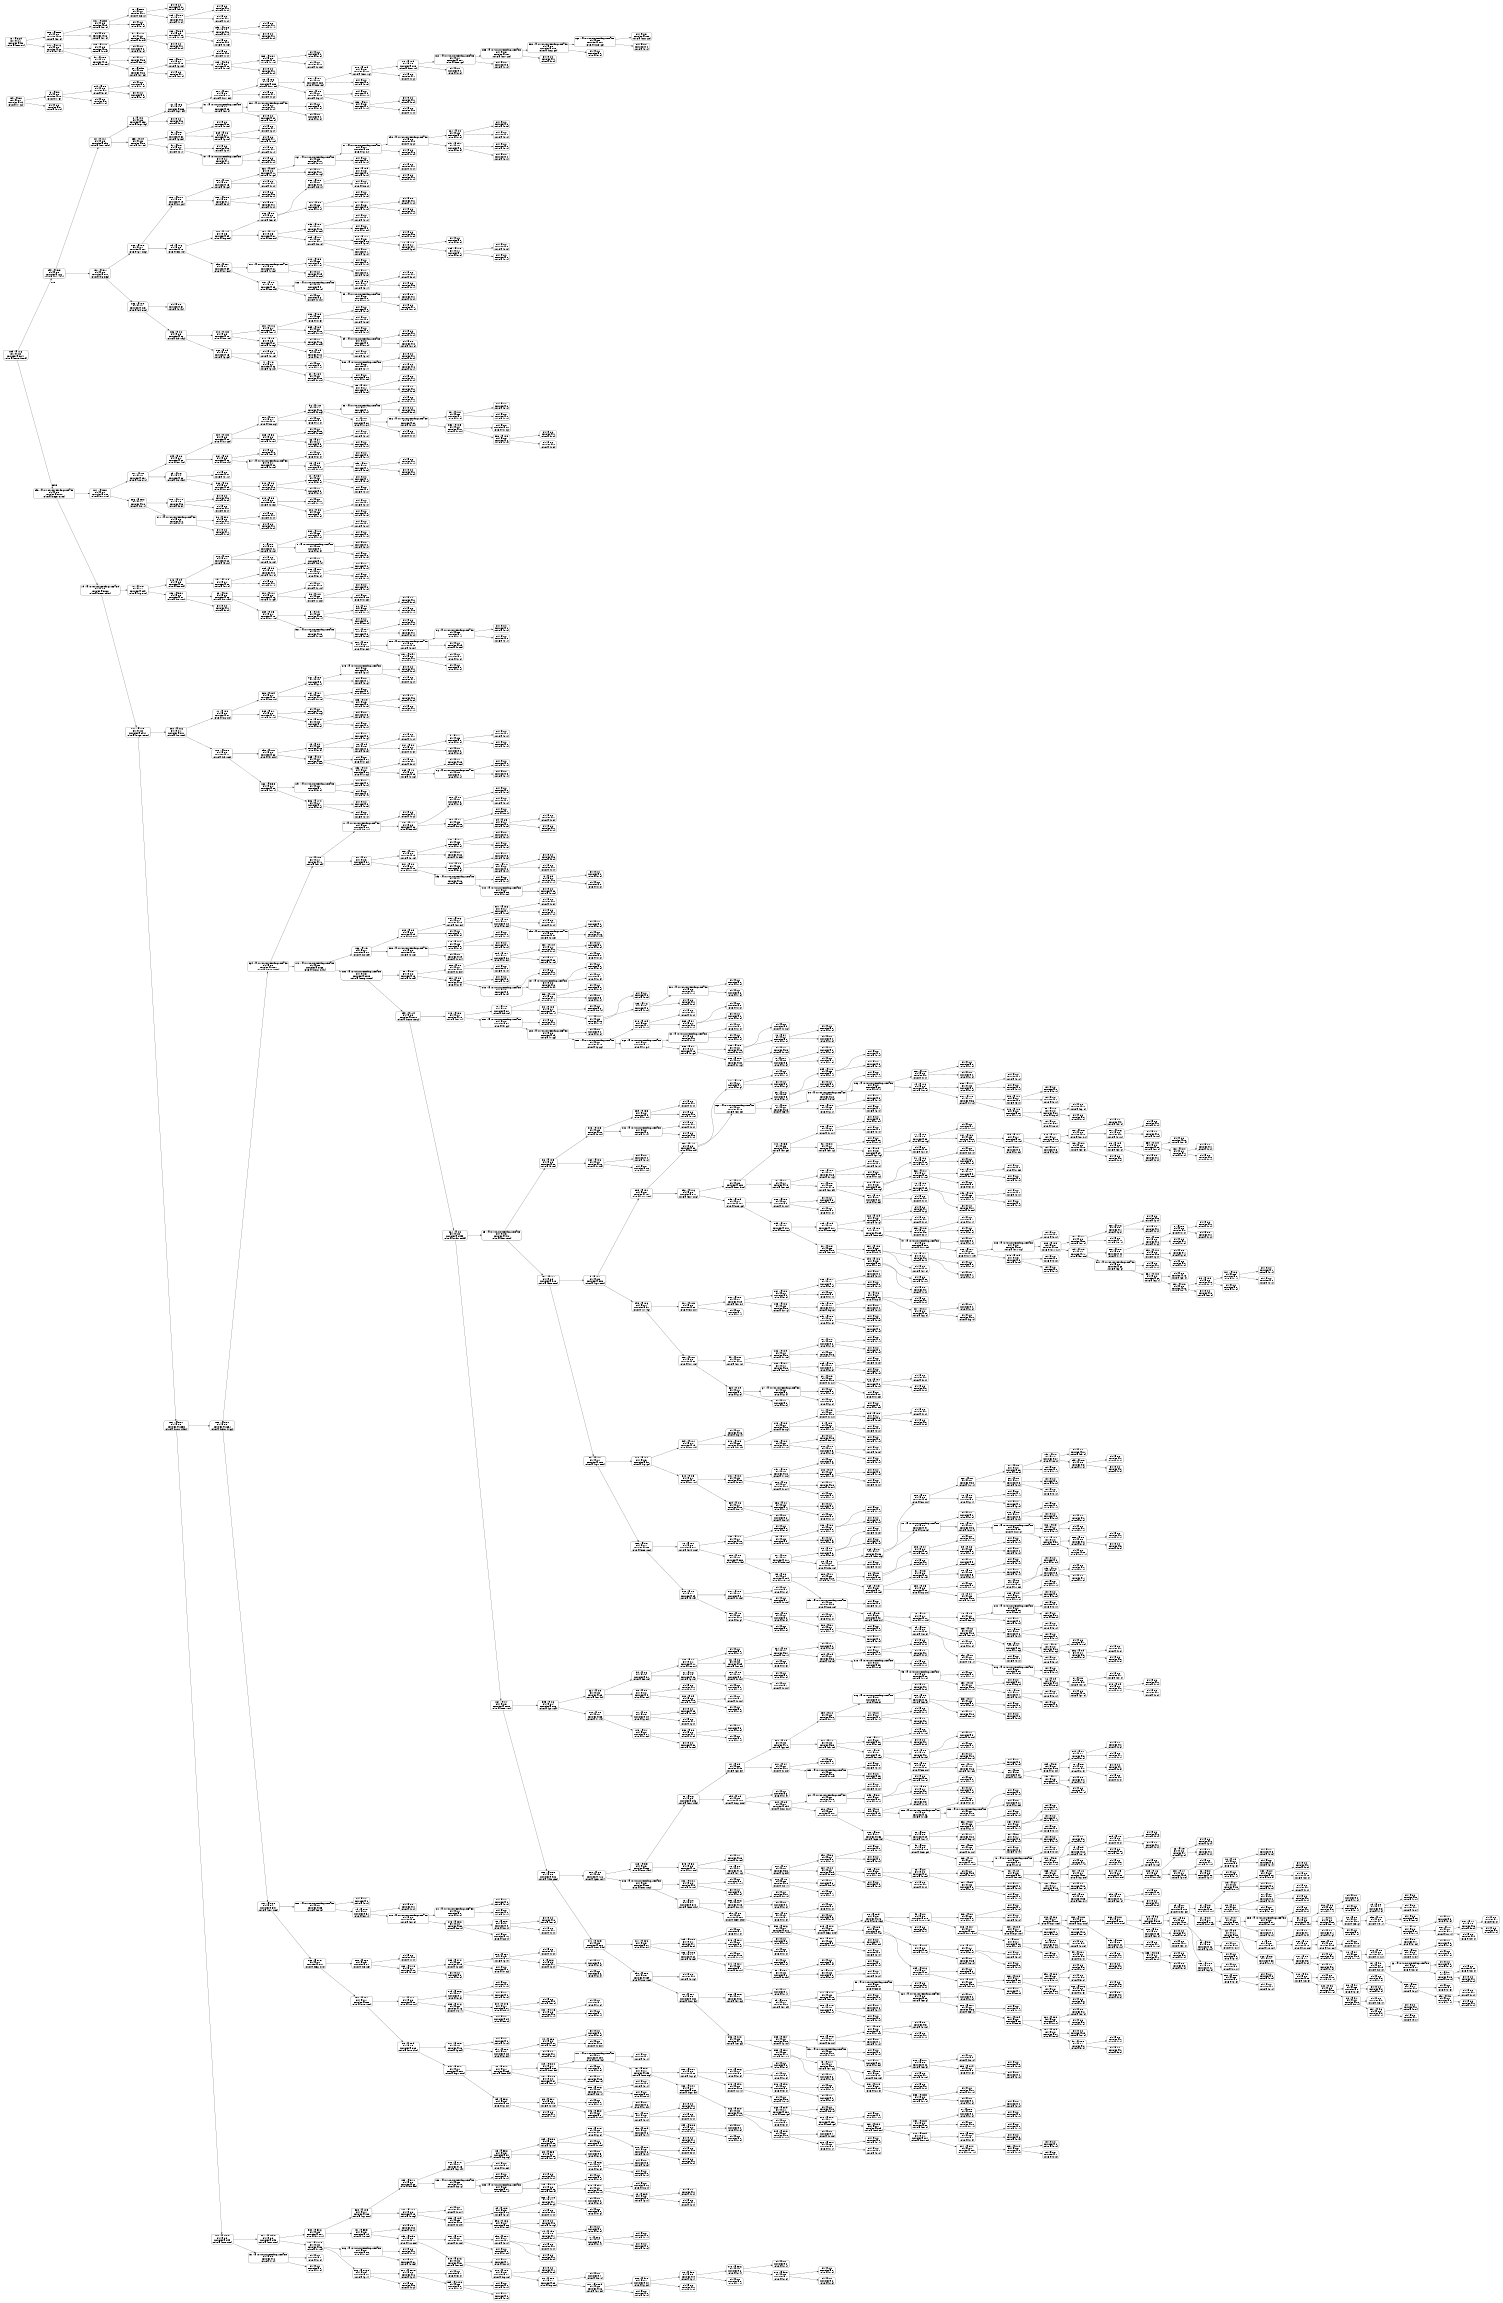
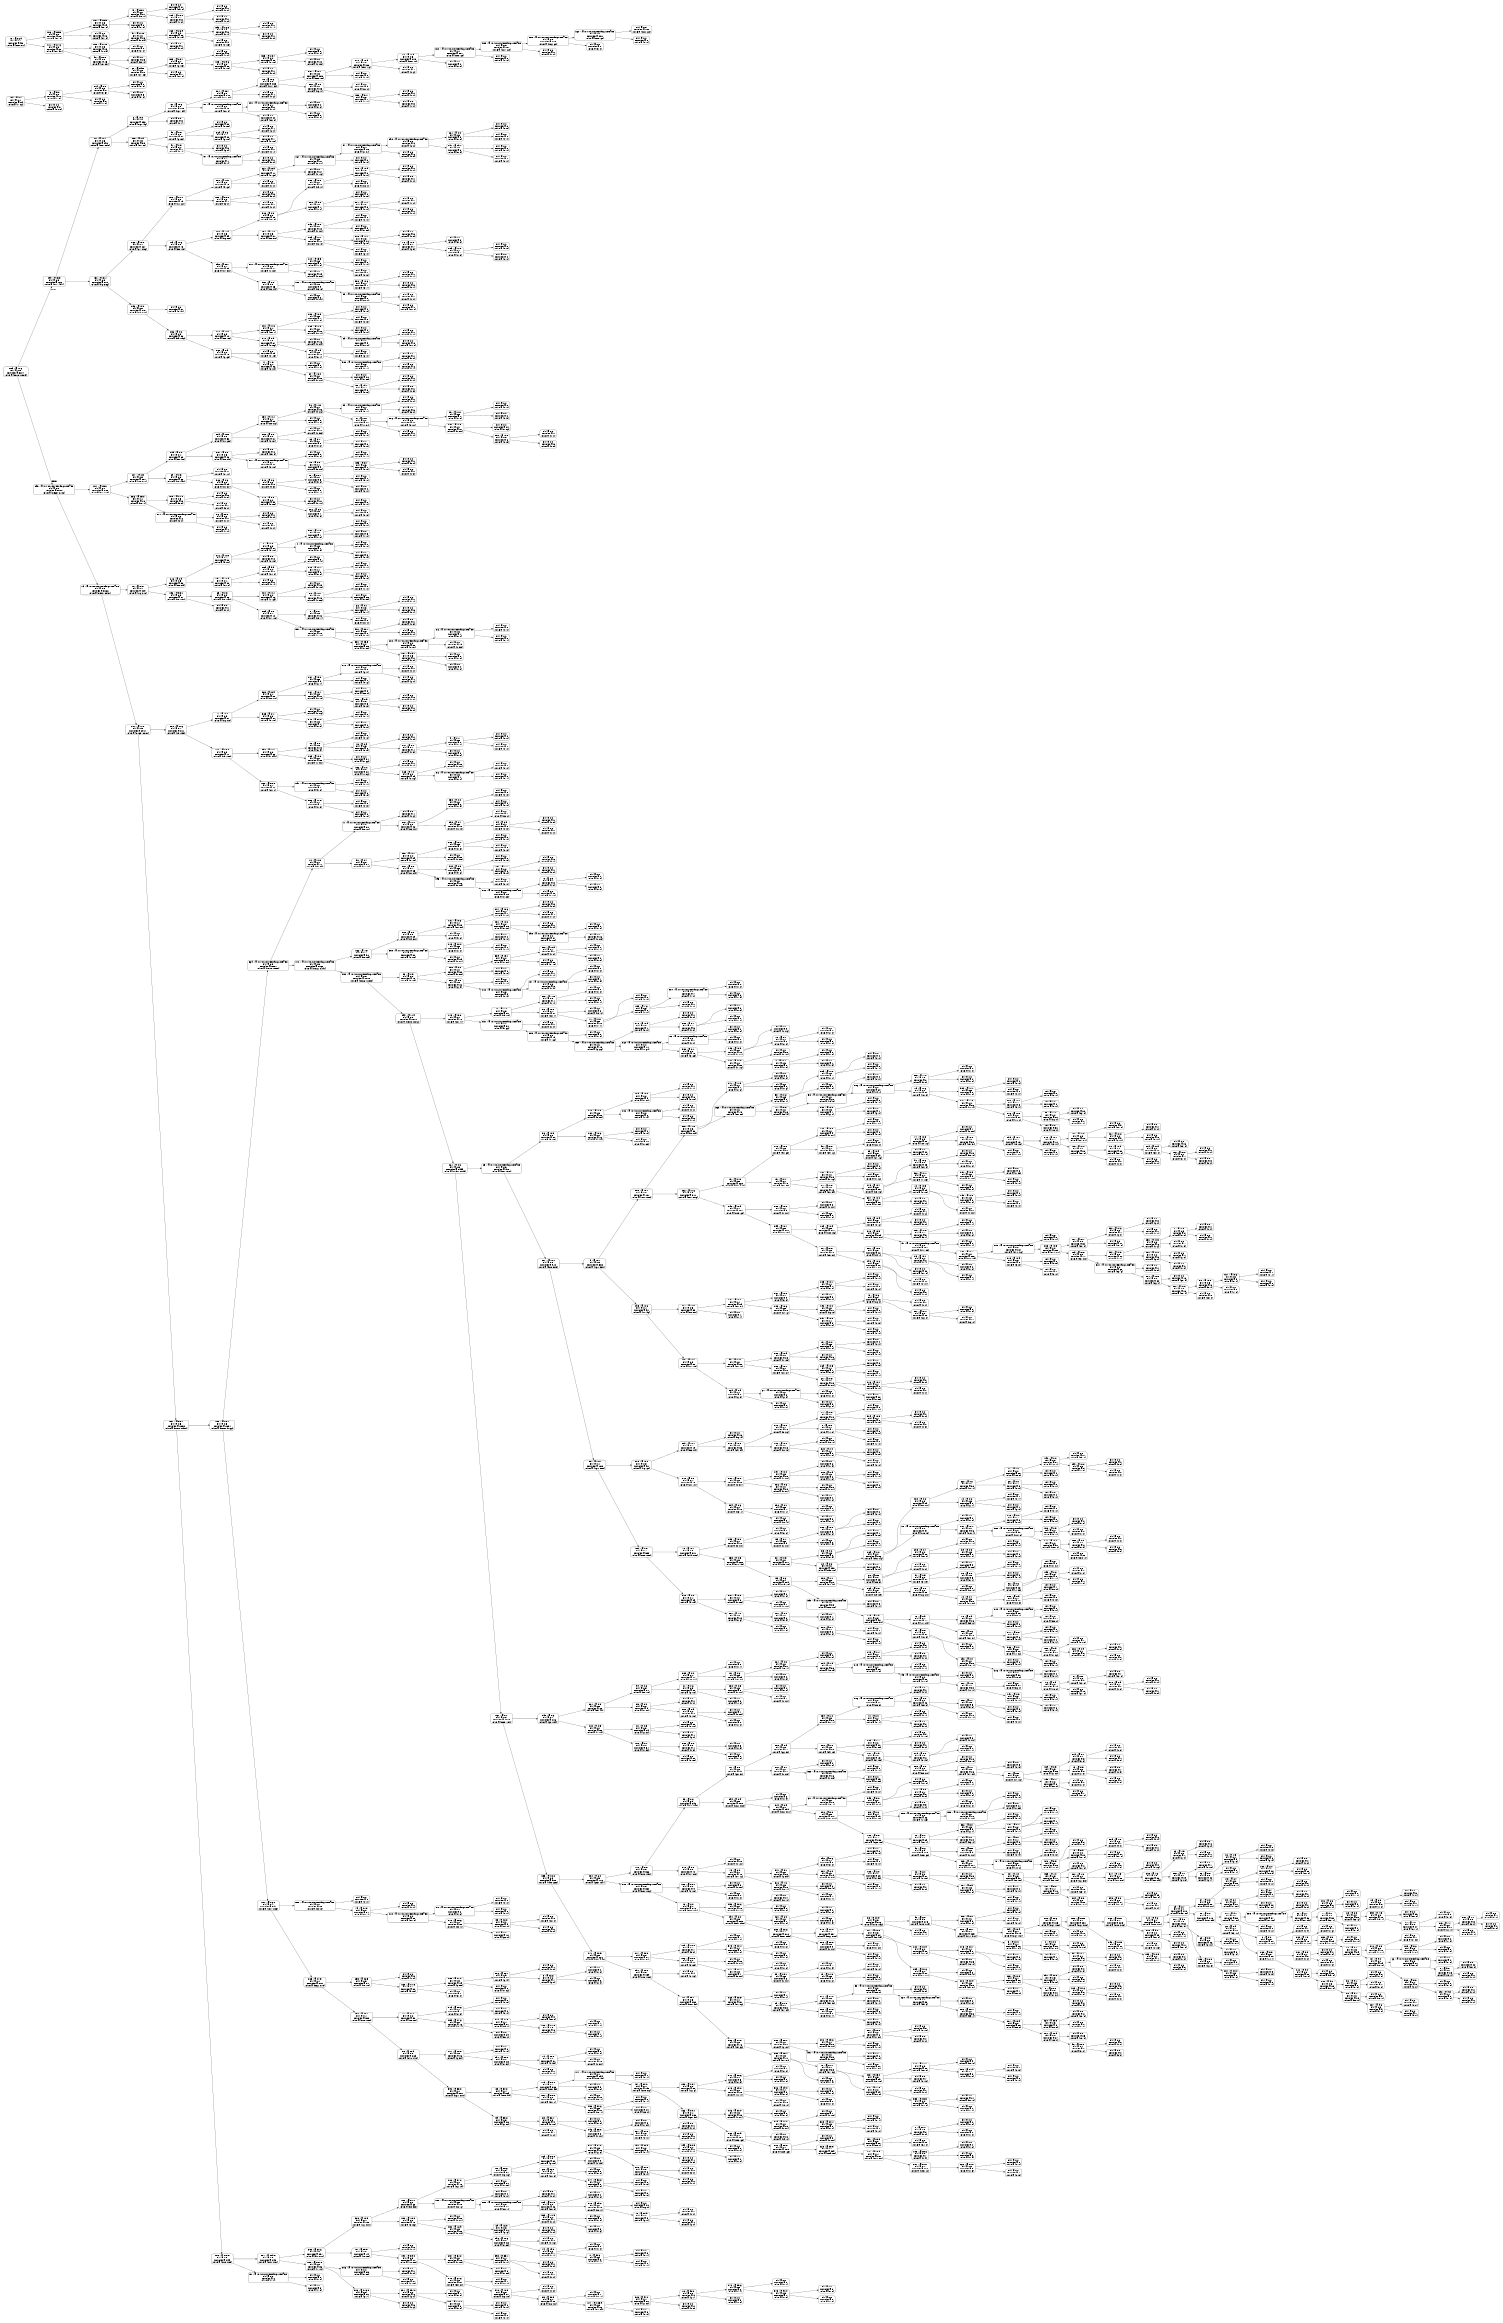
edge "116 <= 21.0 gini = 0.3 samples = 12 value = [4, 17]" -> "263 <= 21.9 gini = 0.4 samples = 150 value = [158, 63]": now "166 <= 21.4 gini = 0.4 samples = 162 value = [162, 80]" -> "263 <= 21.9 gini = 0.4 samples = 150 value = [158, 63]"
